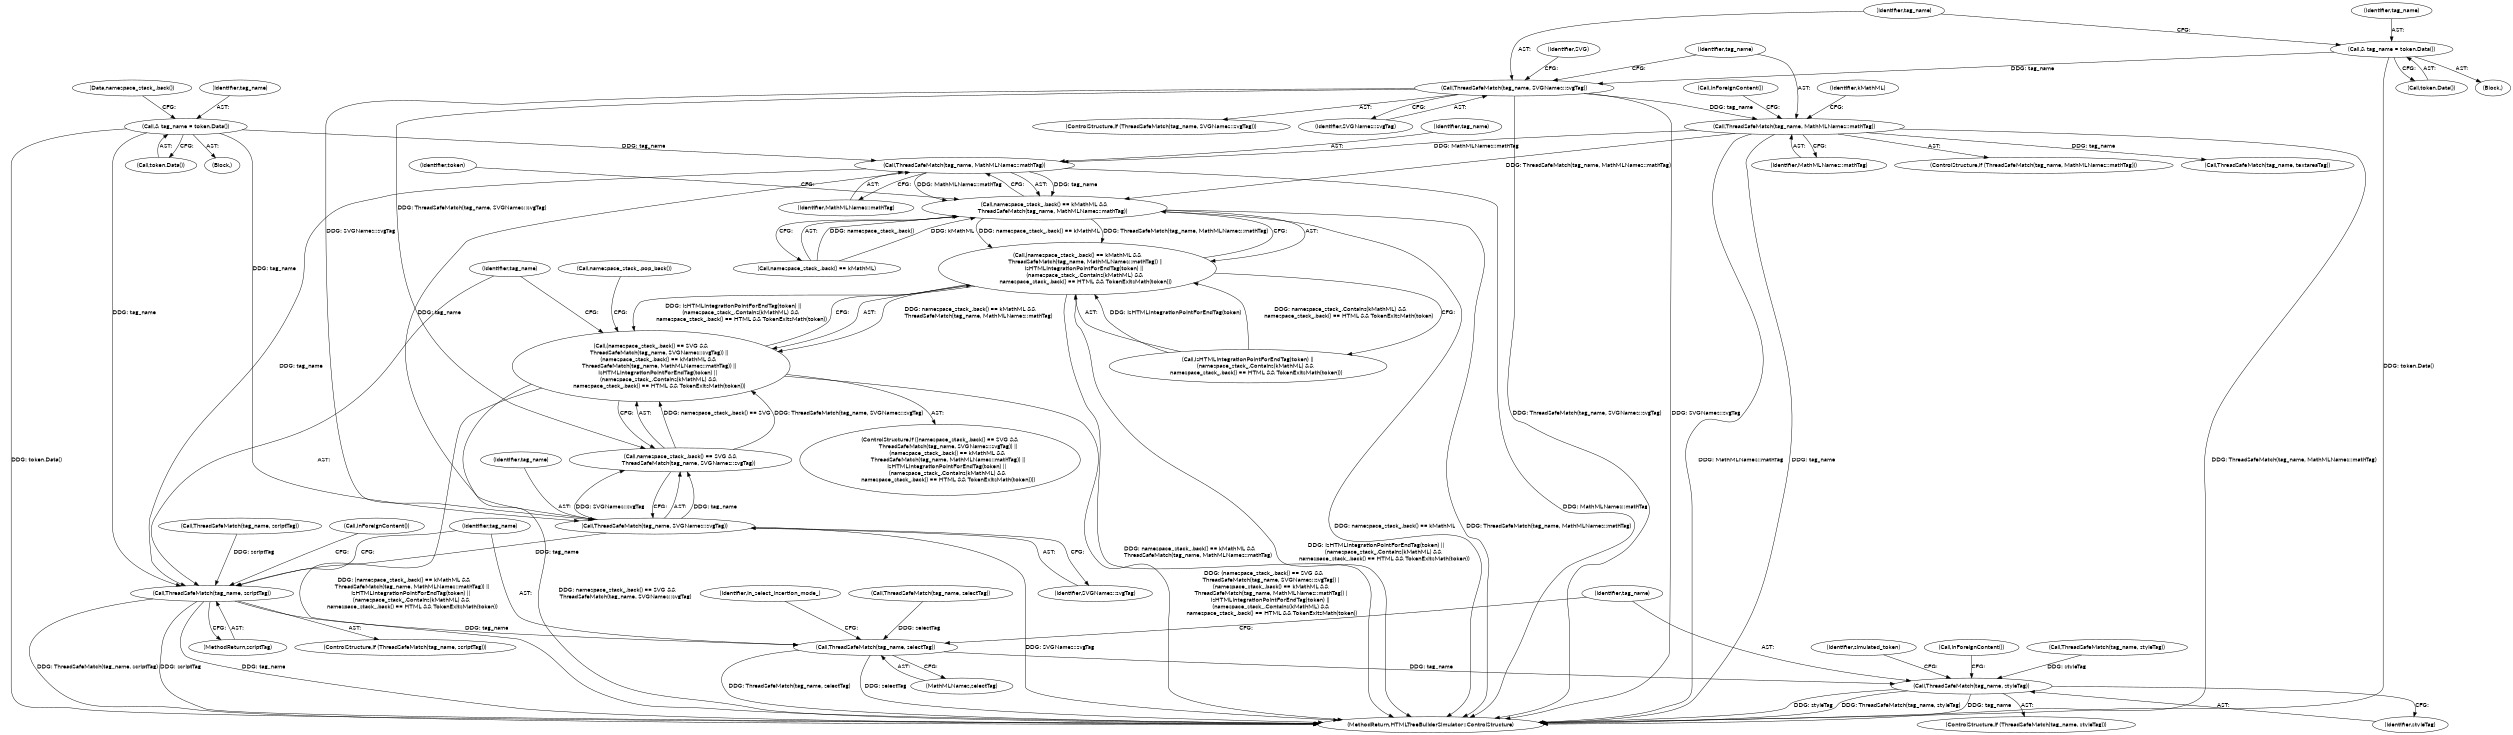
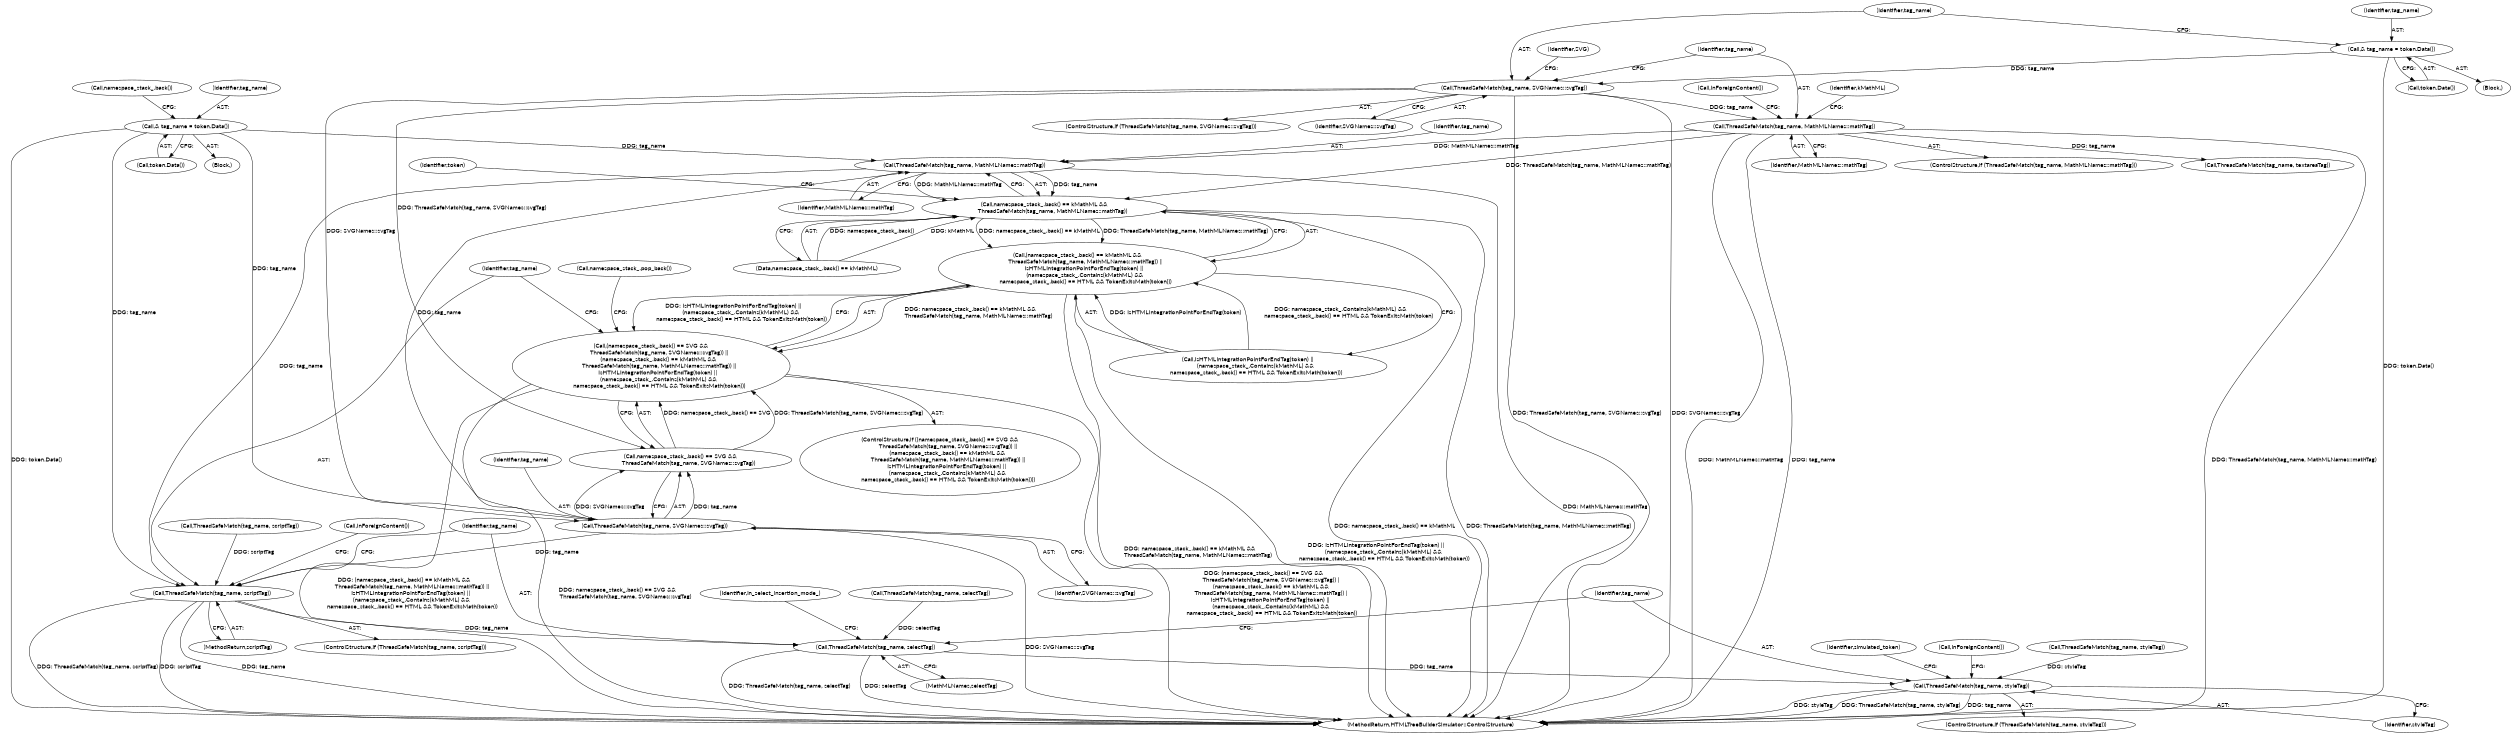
node "(Data,namespace_stack_.back())": label "(Data,namespace_stack_.back())" -> "(Call,namespace_stack_.back())"
node "(Call,namespace_stack_.back() == kMathML)": label "(Call,namespace_stack_.back() == kMathML)" -> "(Data,namespace_stack_.back() == kMathML)"
